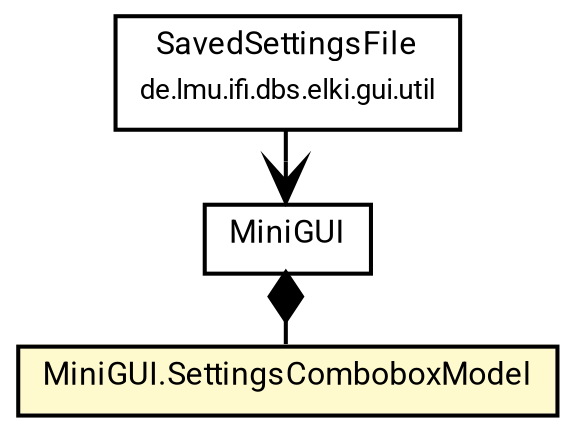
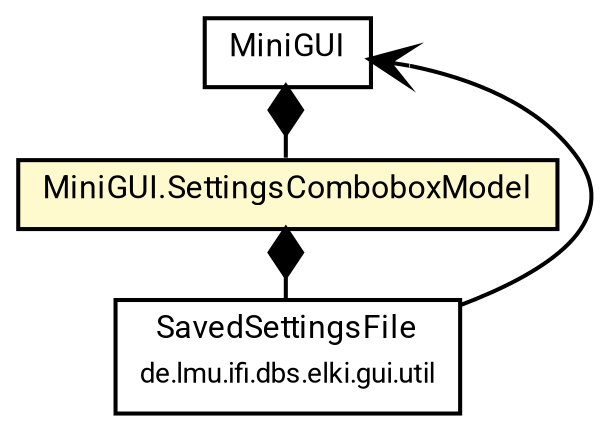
edge "SavedSettingsFile" -> "MiniGUI.SettingsComboboxModel": added
